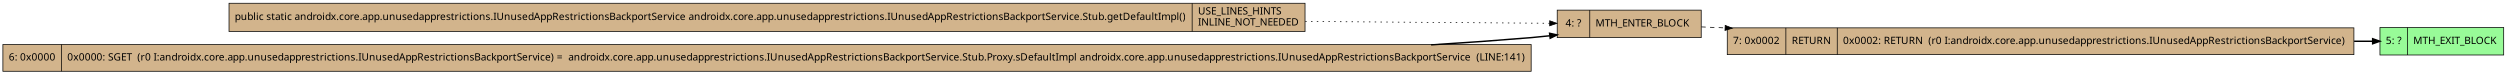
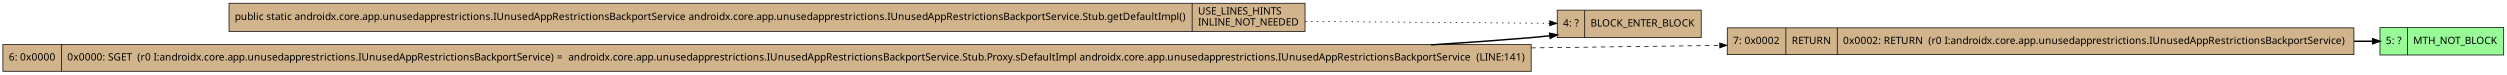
node "4: ?": text "MTH_ENTER_BLOCK" -> "BLOCK_ENTER_BLOCK"
edge "4: ?" -> "7: 0x0002": now "6: 0x0000" -> "7: 0x0002"
node "5: ?": text "MTH_EXIT_BLOCK" -> "MTH_NOT_BLOCK"
